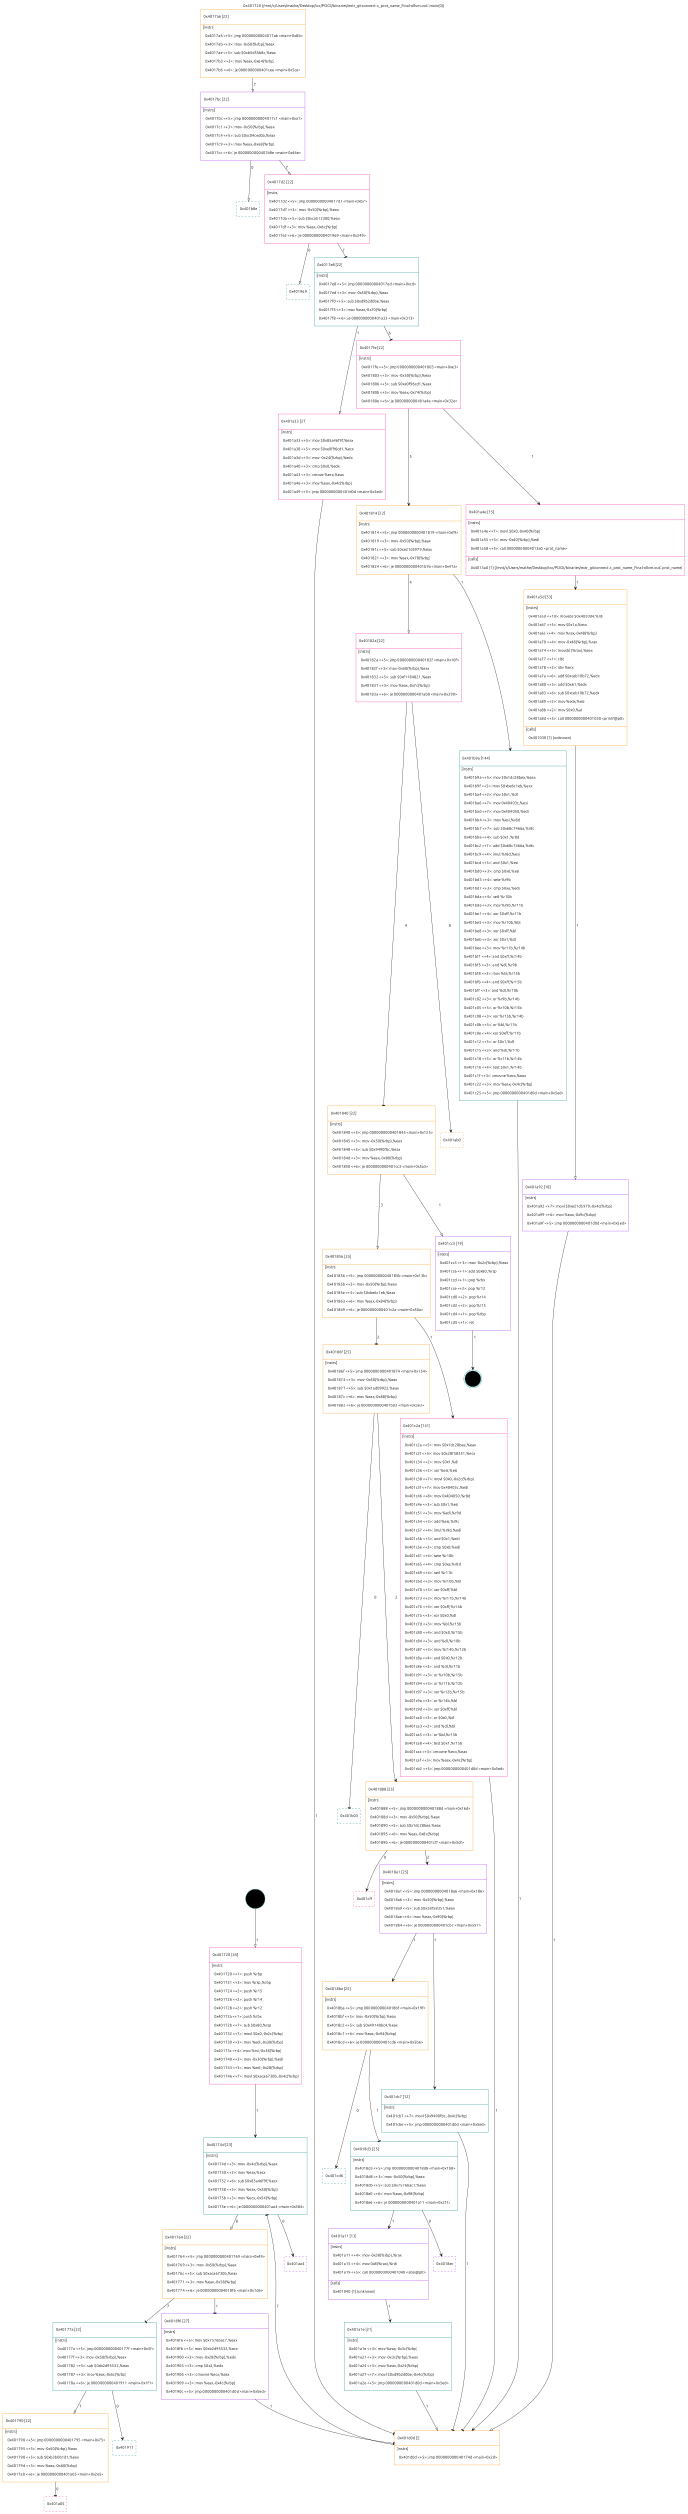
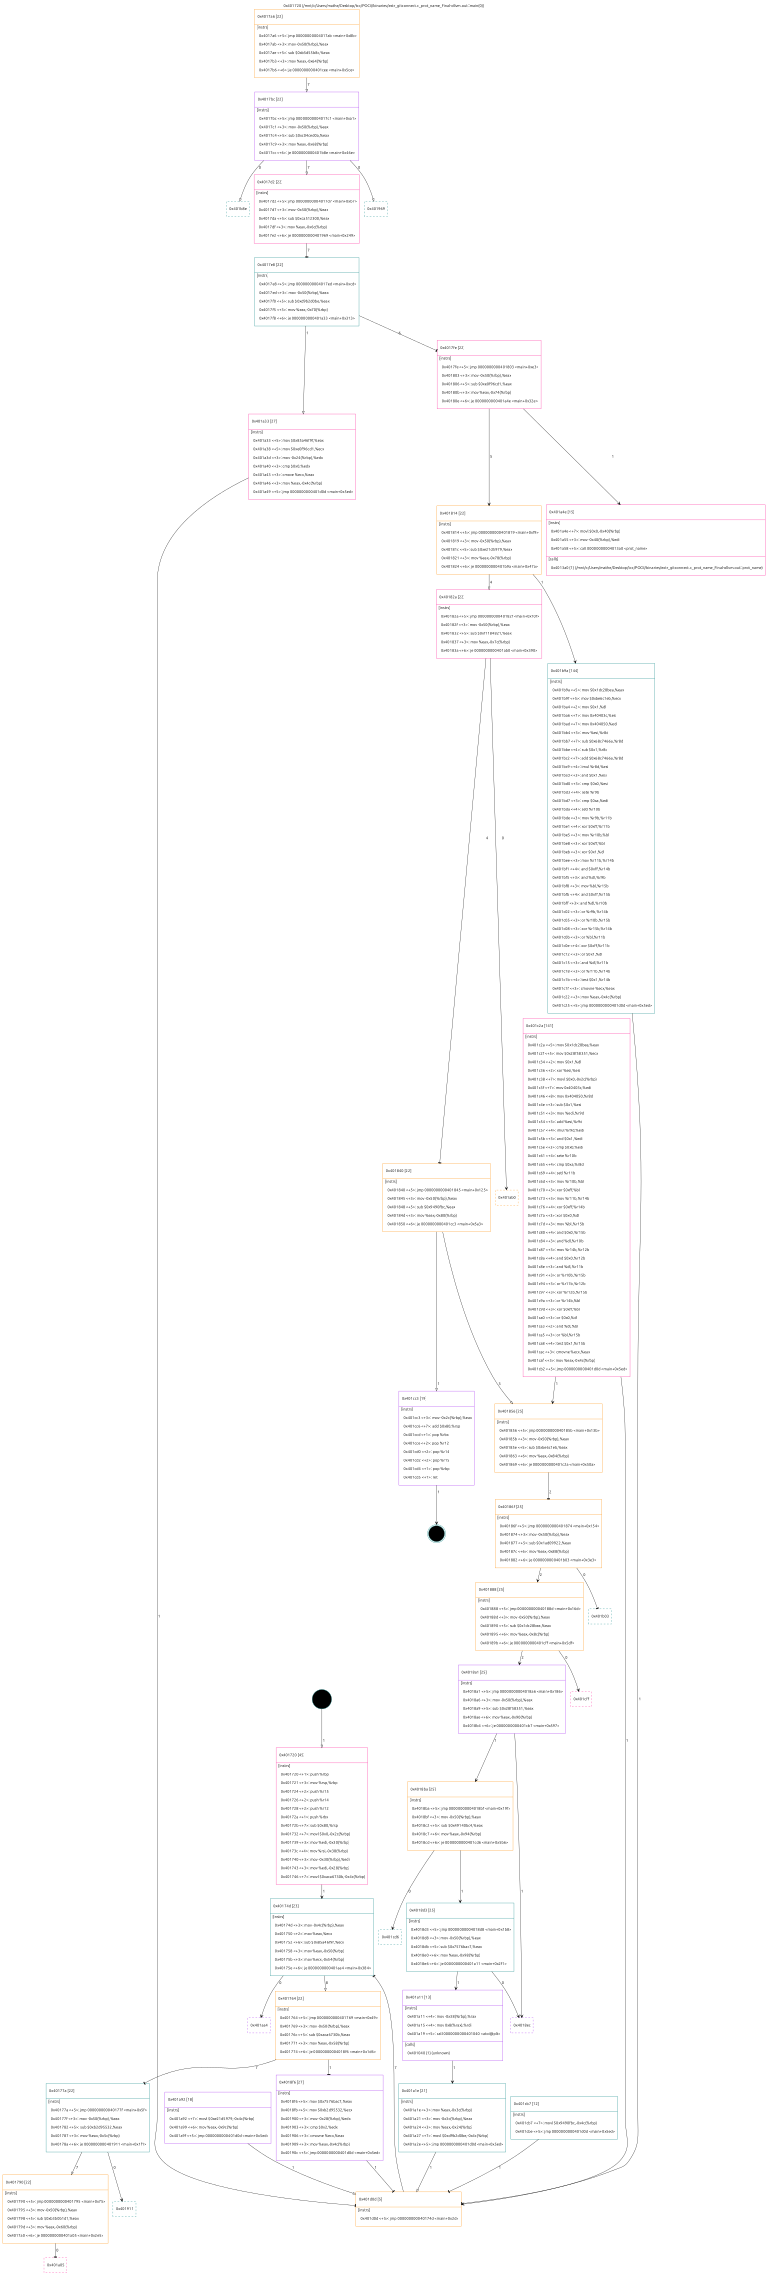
edge "0x4017d2 [22]" -> "0x401969": now "0x4017bc [22]" -> "0x401969"
node "0x401a5d [53]": removed
edge "0x401856 [25]" -> "0x401c2a [141]": reversed
edge "0x4018a1 [25]" -> "0x401cb7 [12]": now "0x4018a1 [25]" -> "0x4018ec"
edge "0x4018ba [25]" -> "0x4018d3 [25]": arrowhead tee -> vee
